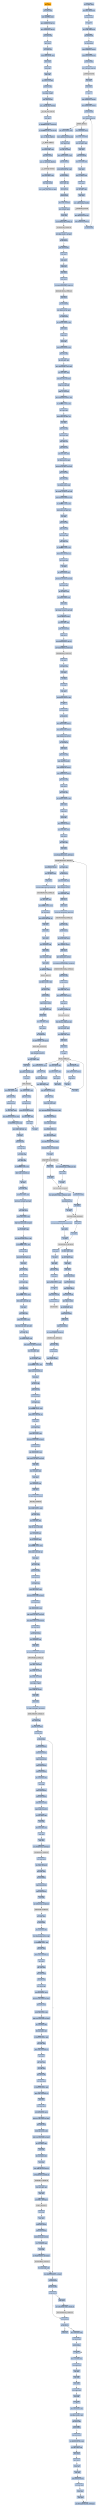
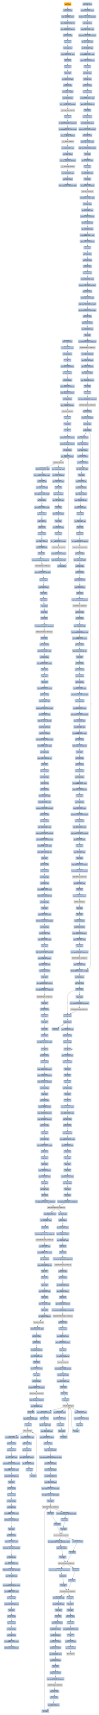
node "0x00403751 decl %edi": removed
